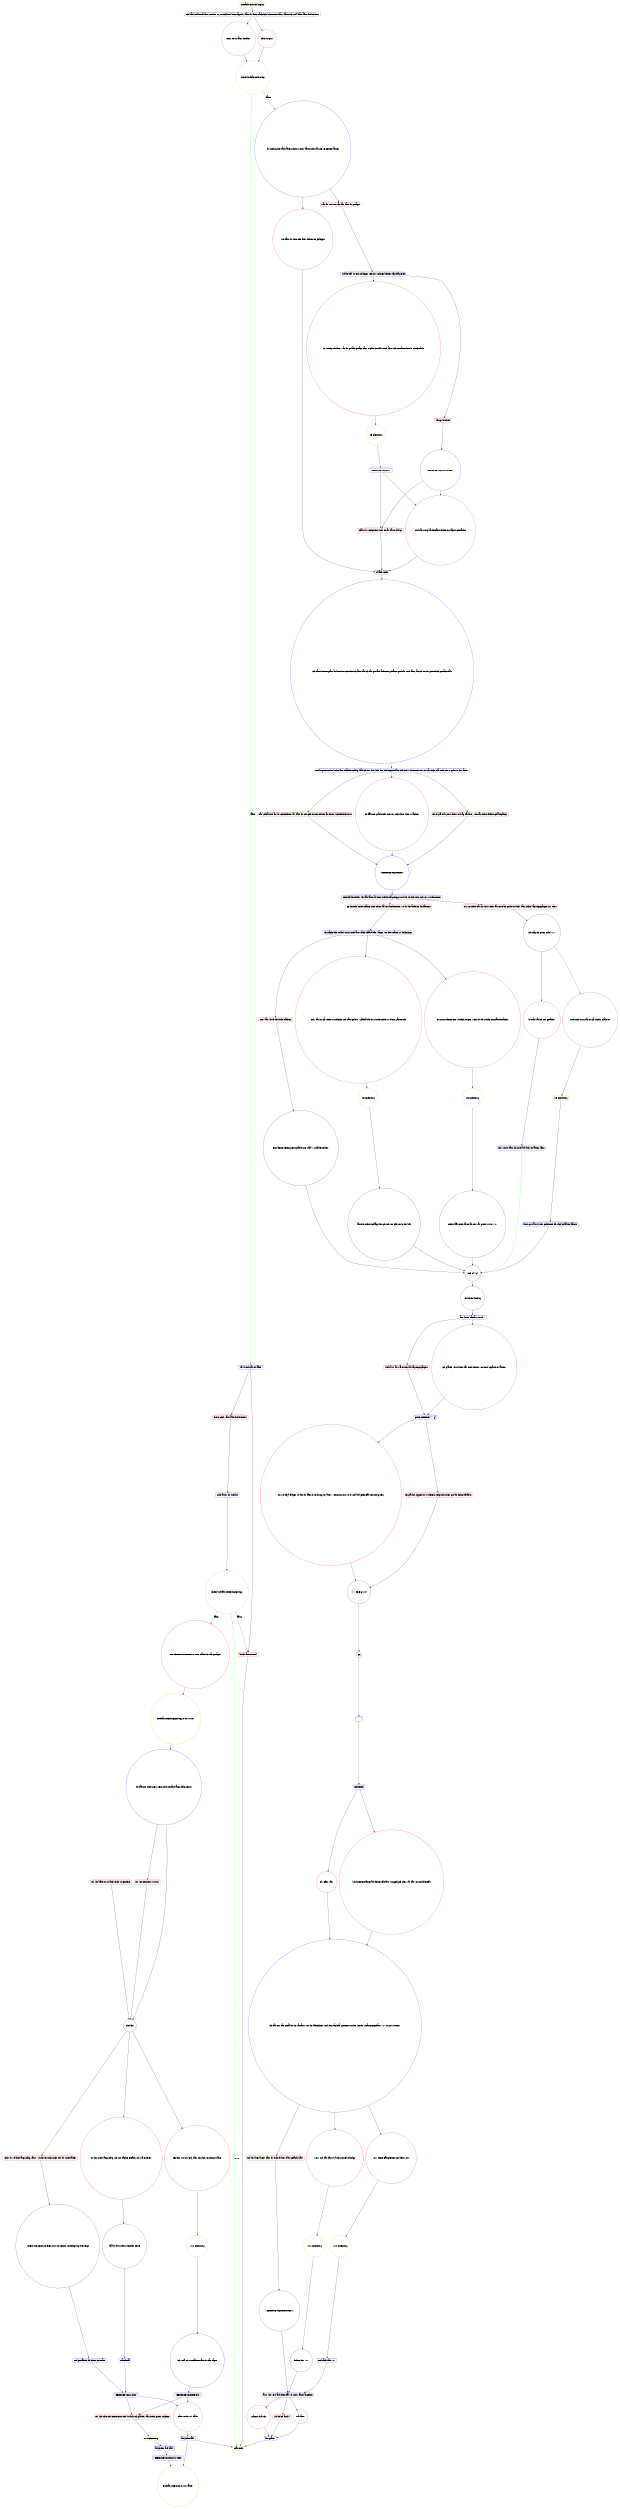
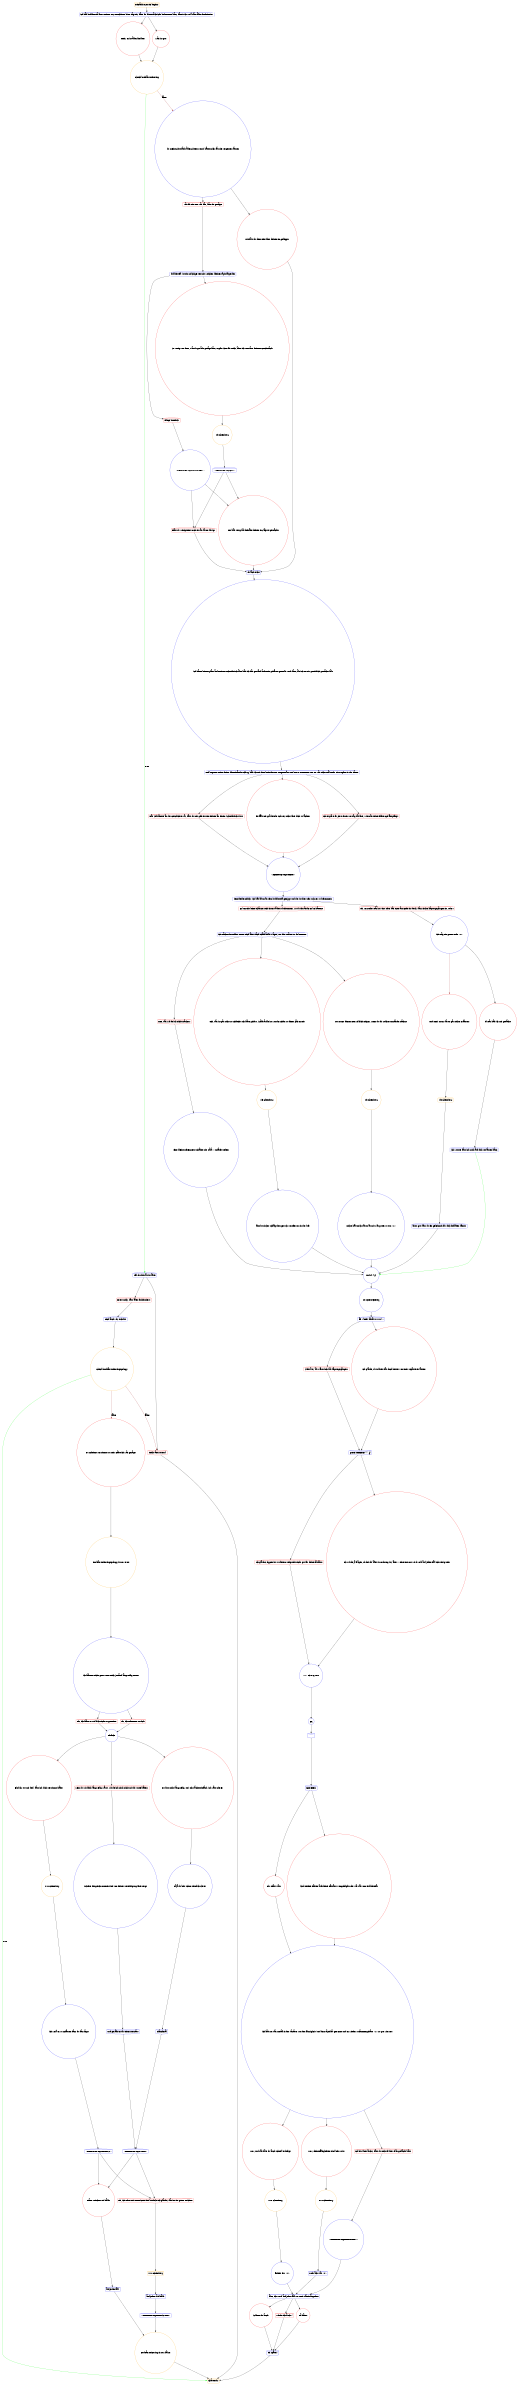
node "Alles ist gut.": label "Alles ist gut." -> "Was ist gut."
edge "Check boolean AoiBoring" -> "uff. ok dnk das ist alles": label "false" -> "true"
edge "ich habe es nicht gern wenn mich jemand langweilig nennt." -> "ehrlich?": now "ich habe es nicht gern wenn mich jemand langweilig nennt." -> "Oh, ich habe es wirklich nicht so gemeint."
node "Dann reden wir bald?": label "Dann reden wir bald?" -> "Dann weichen wir bald?"
edge "auf jeden fall!" -> "Chat ends.": now "Boolean AoiBoring is now false." -> "Chat ends."
